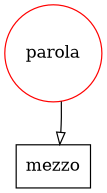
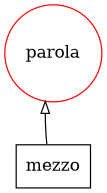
edge "parola" -> "mezzo": reversed
